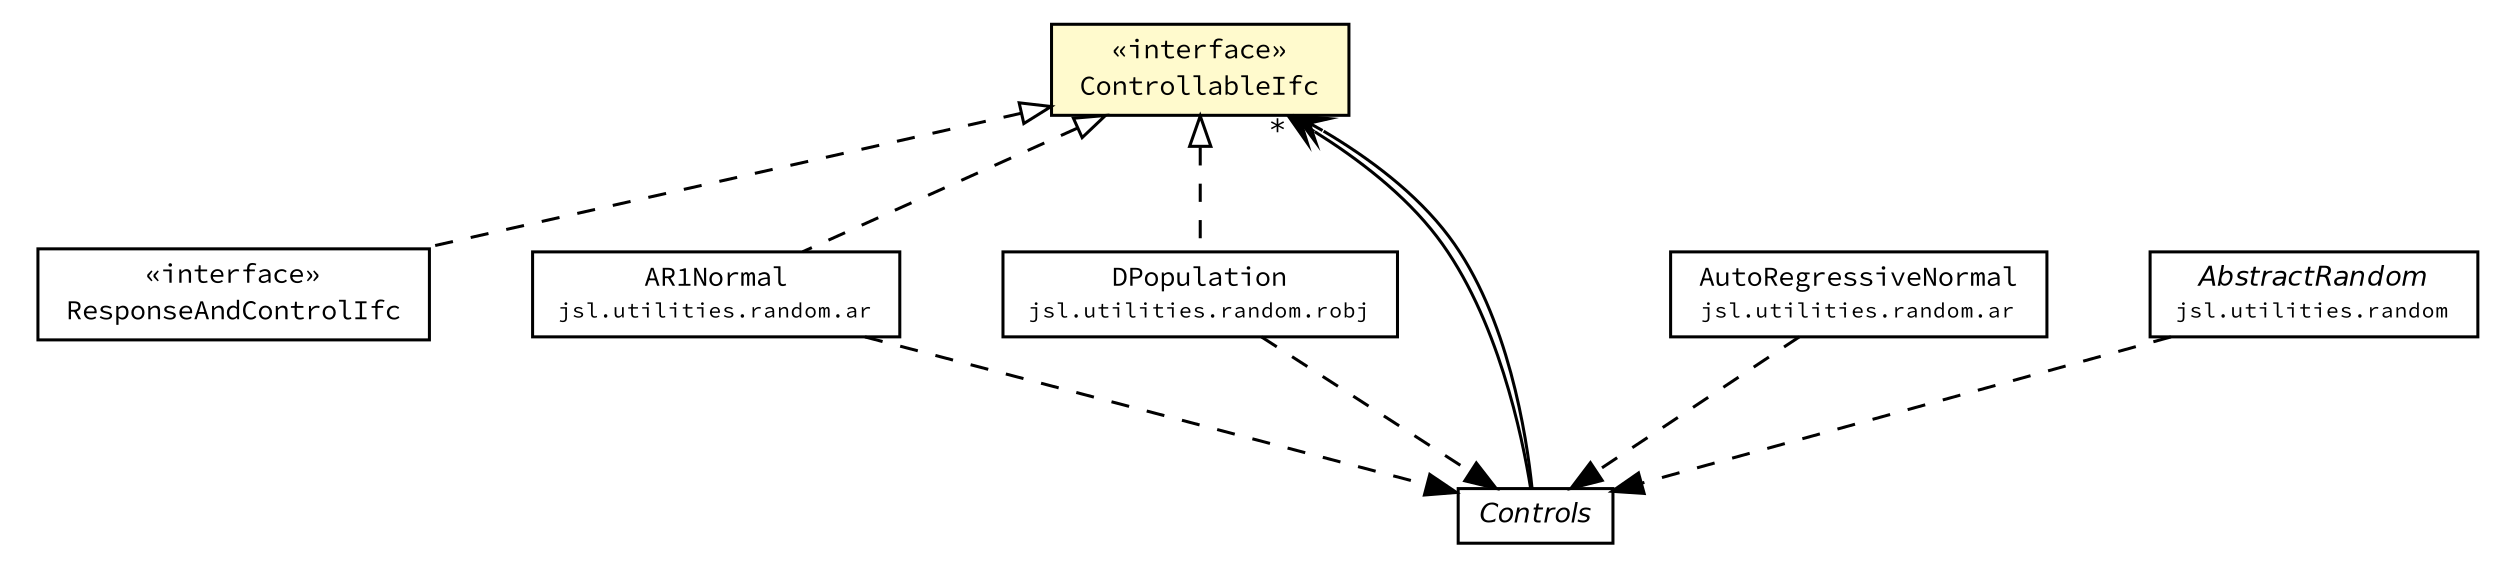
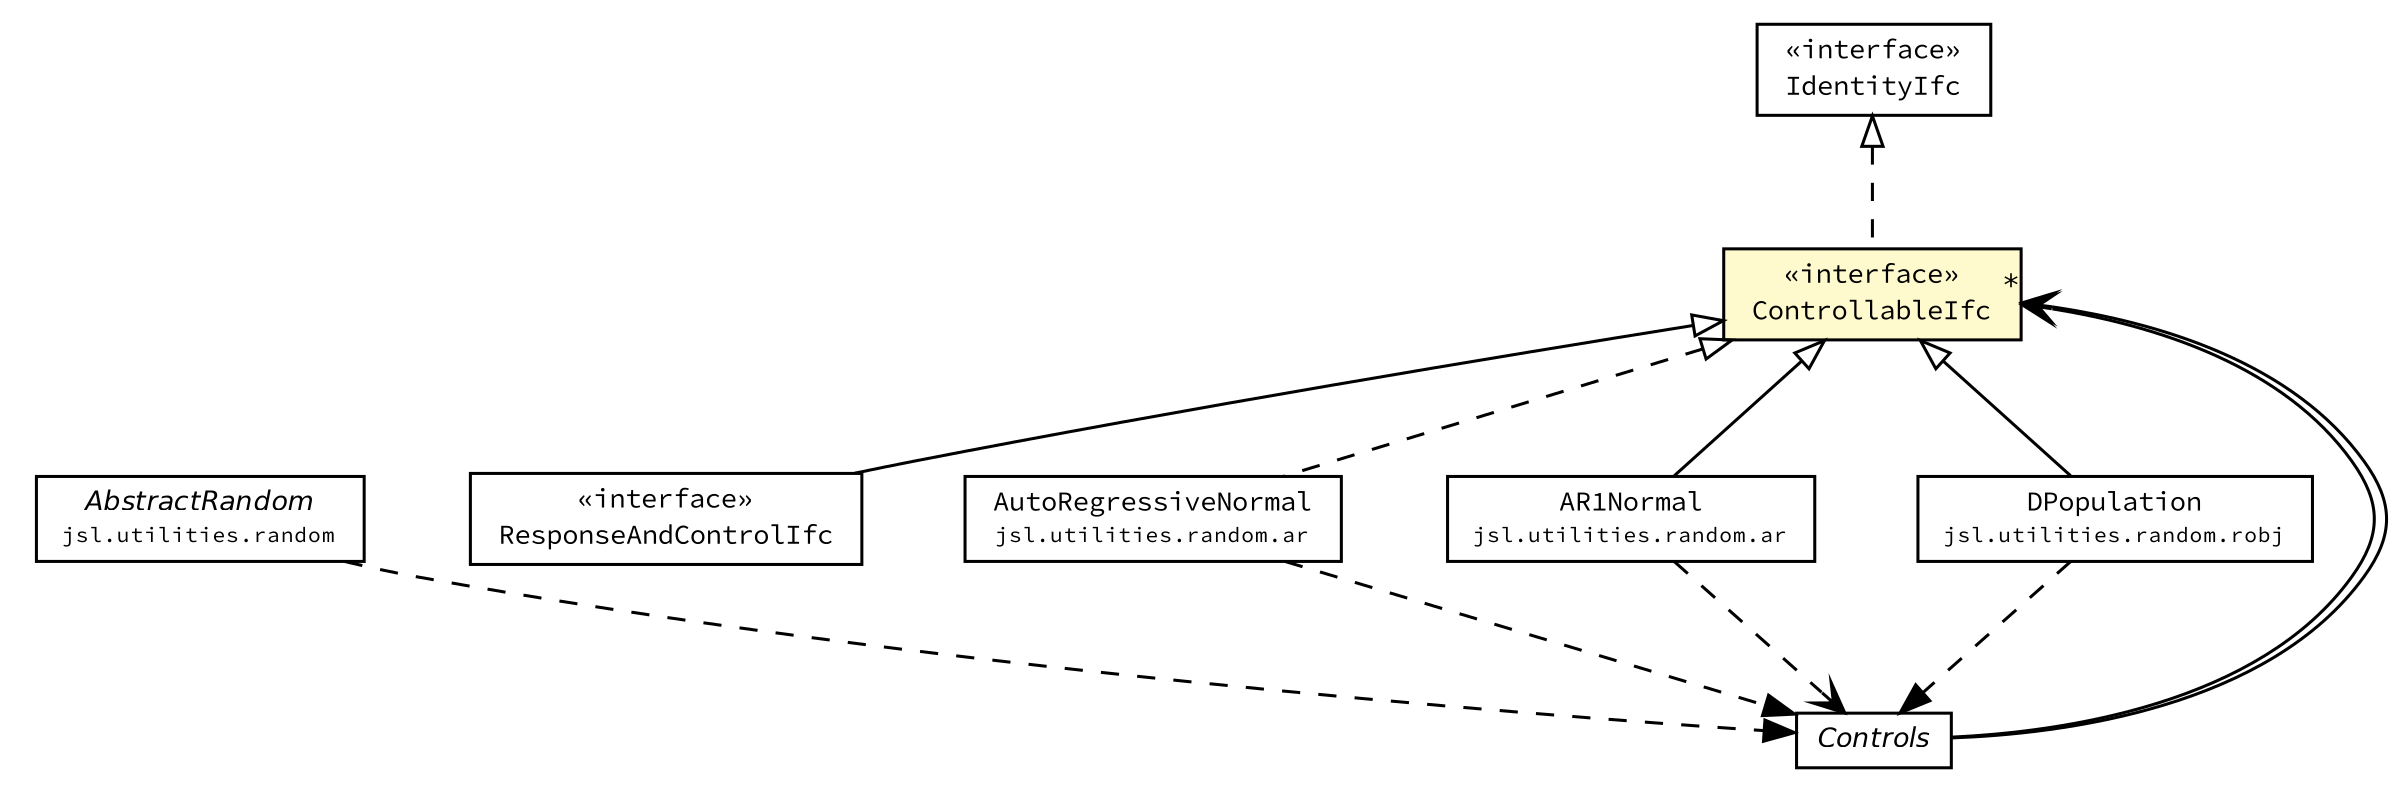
node "IdentityIfc": added
edge "ResponseAndControlIfc" -> "ControllableIfc": style dashed -> solid
edge "AR1Normal" -> "ControllableIfc": style dashed -> solid
edge "DPopulation" -> "ControllableIfc": style dashed -> solid
edge "AR1Normal" -> "Controls": arrowhead normal -> open
edge "AutoRegressiveNormal" -> "ControllableIfc": added
